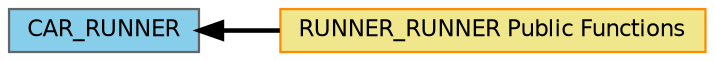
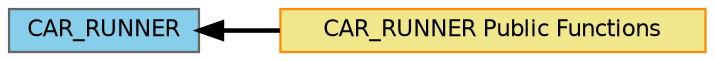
node "RUNNER_RUNNER Public Functions": label "RUNNER_RUNNER Public Functions" -> "CAR_RUNNER Public Functions"
